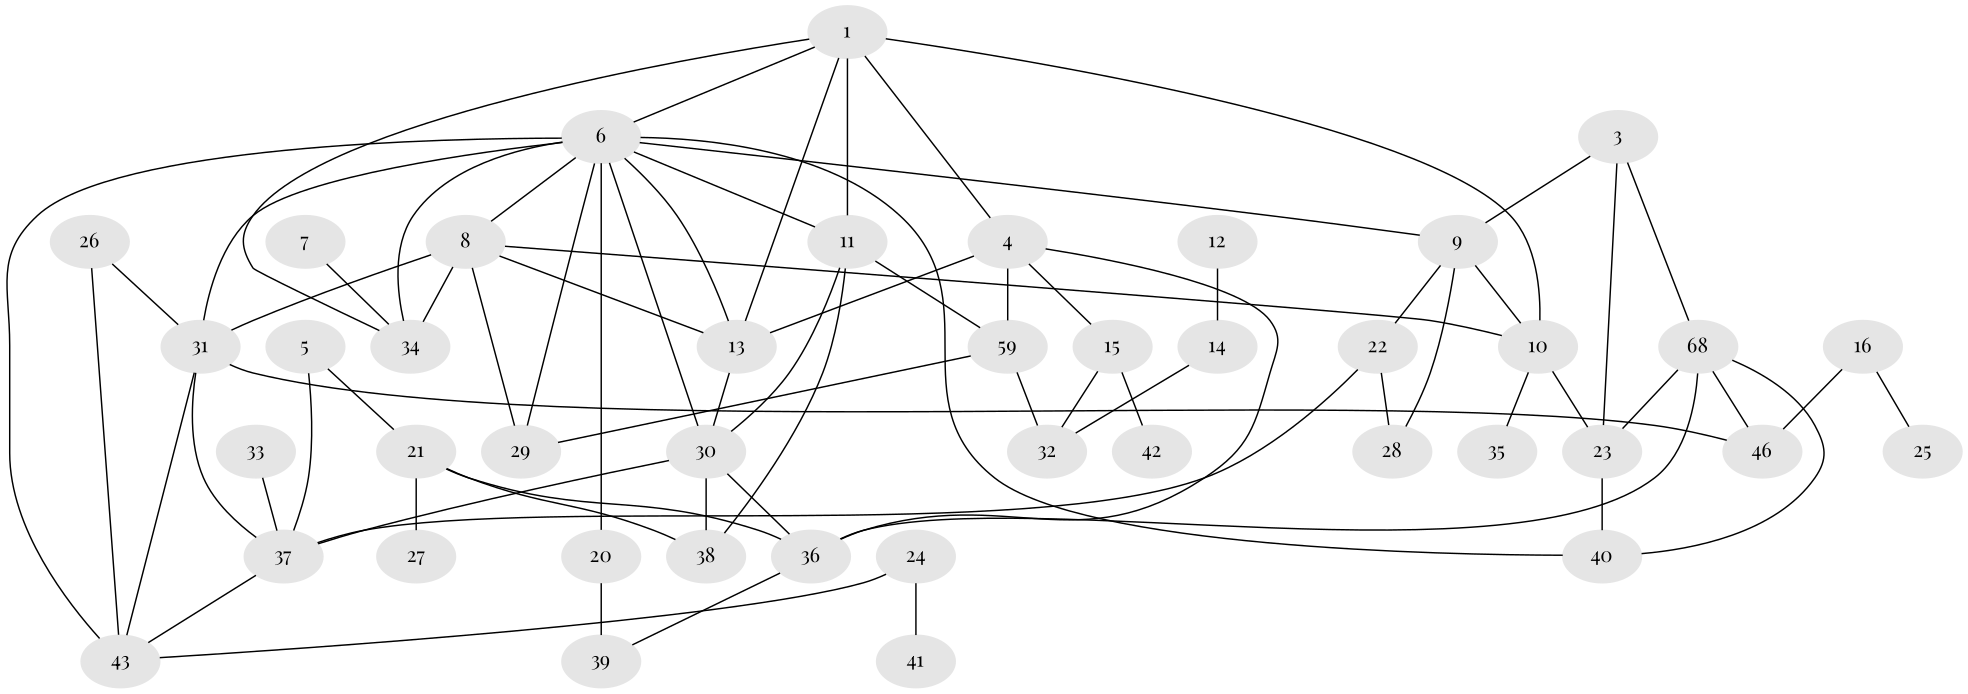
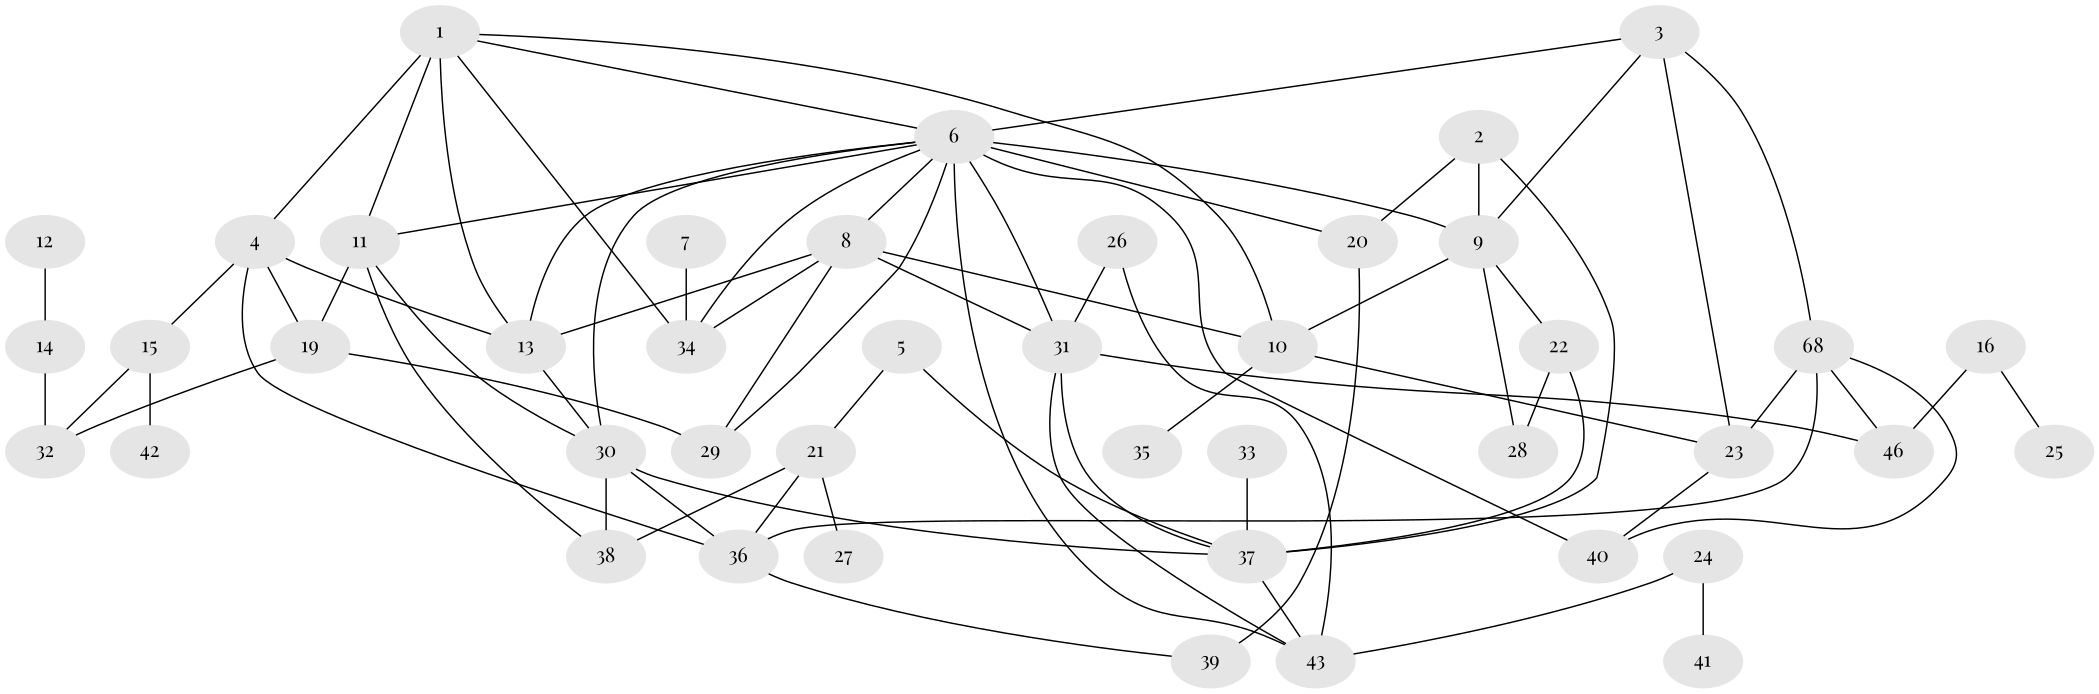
edge "3" -- "6": added
node "2": added
node "59": label "59" -> "19"
